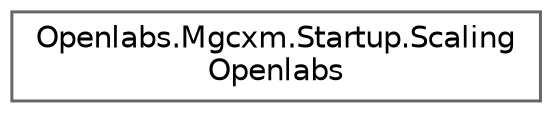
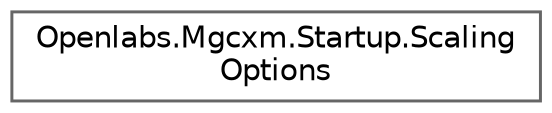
node "Openlabs.Mgcxm.Startup.Scaling Openlabs": label "Openlabs.Mgcxm.Startup.Scaling Openlabs" -> "Openlabs.Mgcxm.Startup.Scaling Options"
